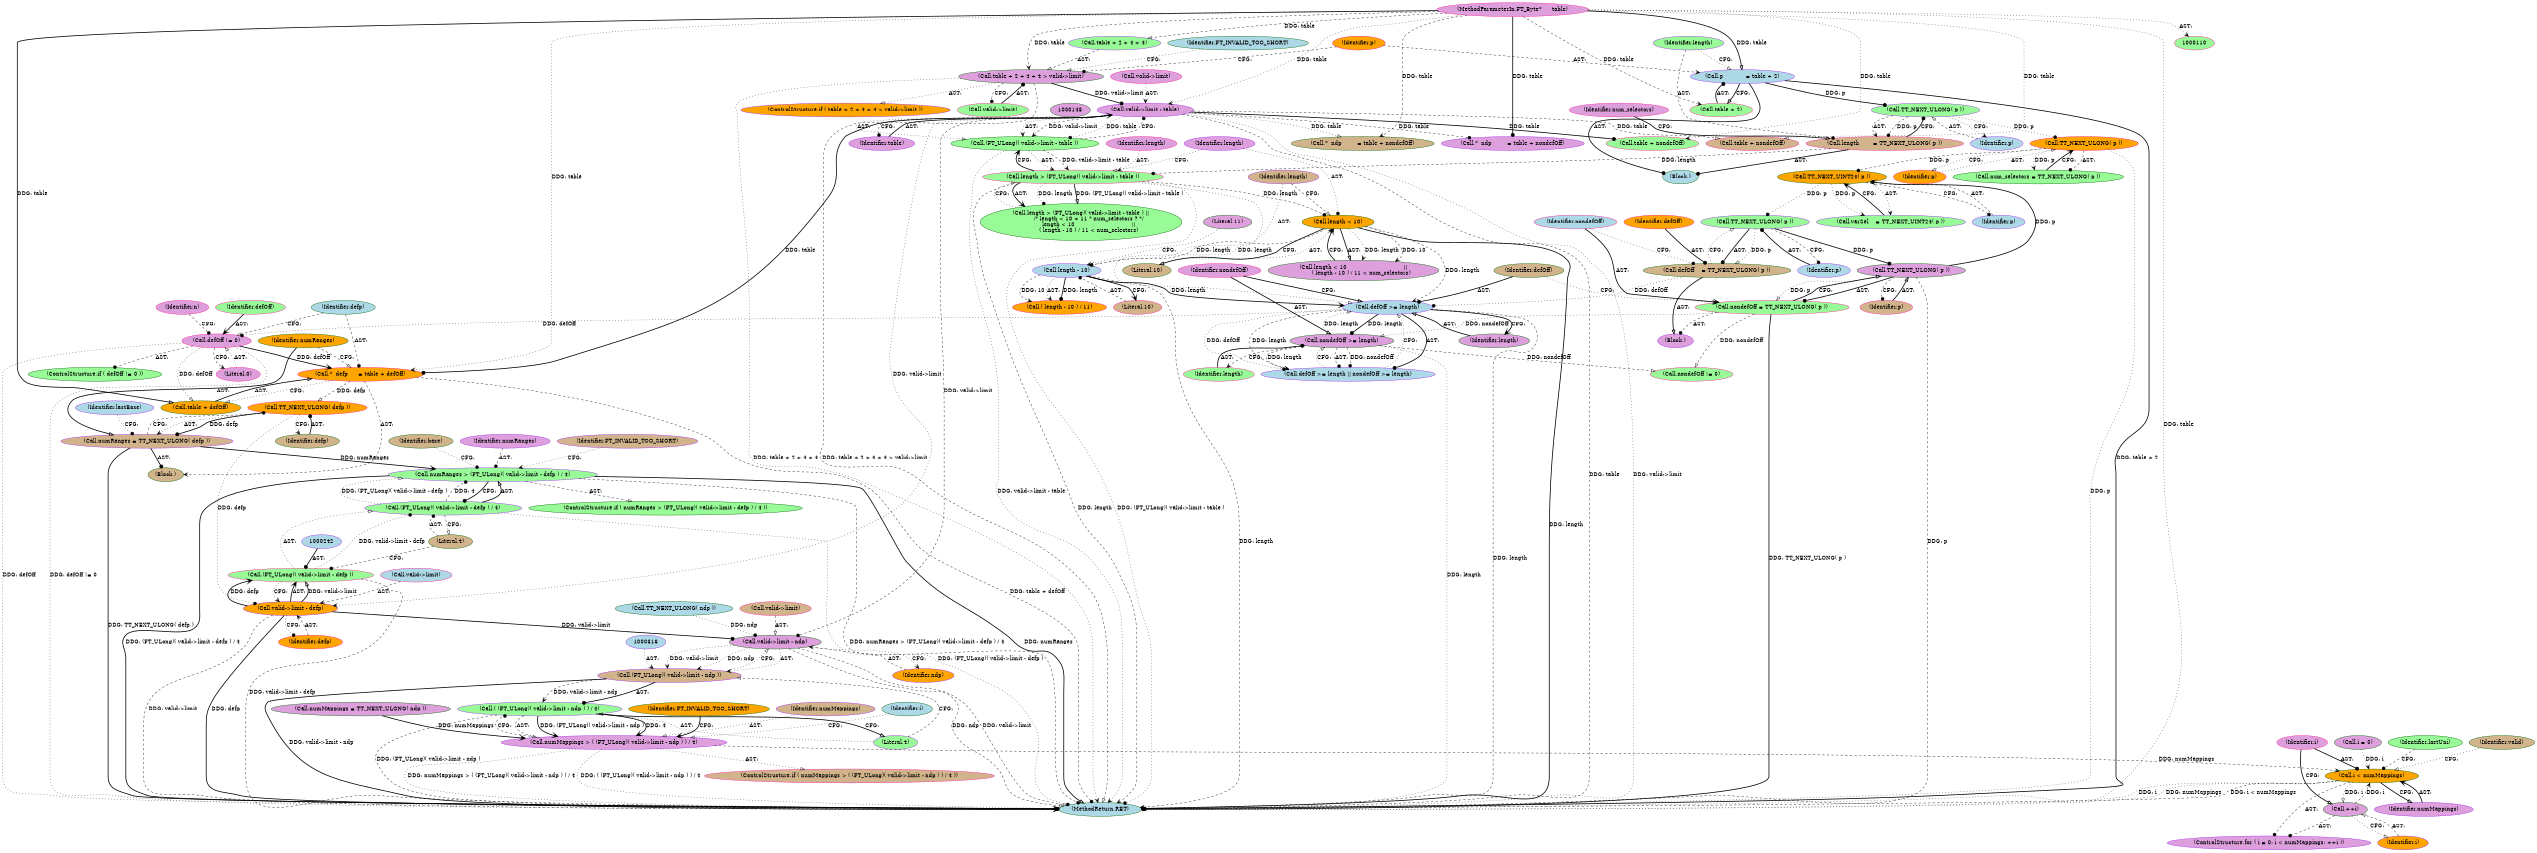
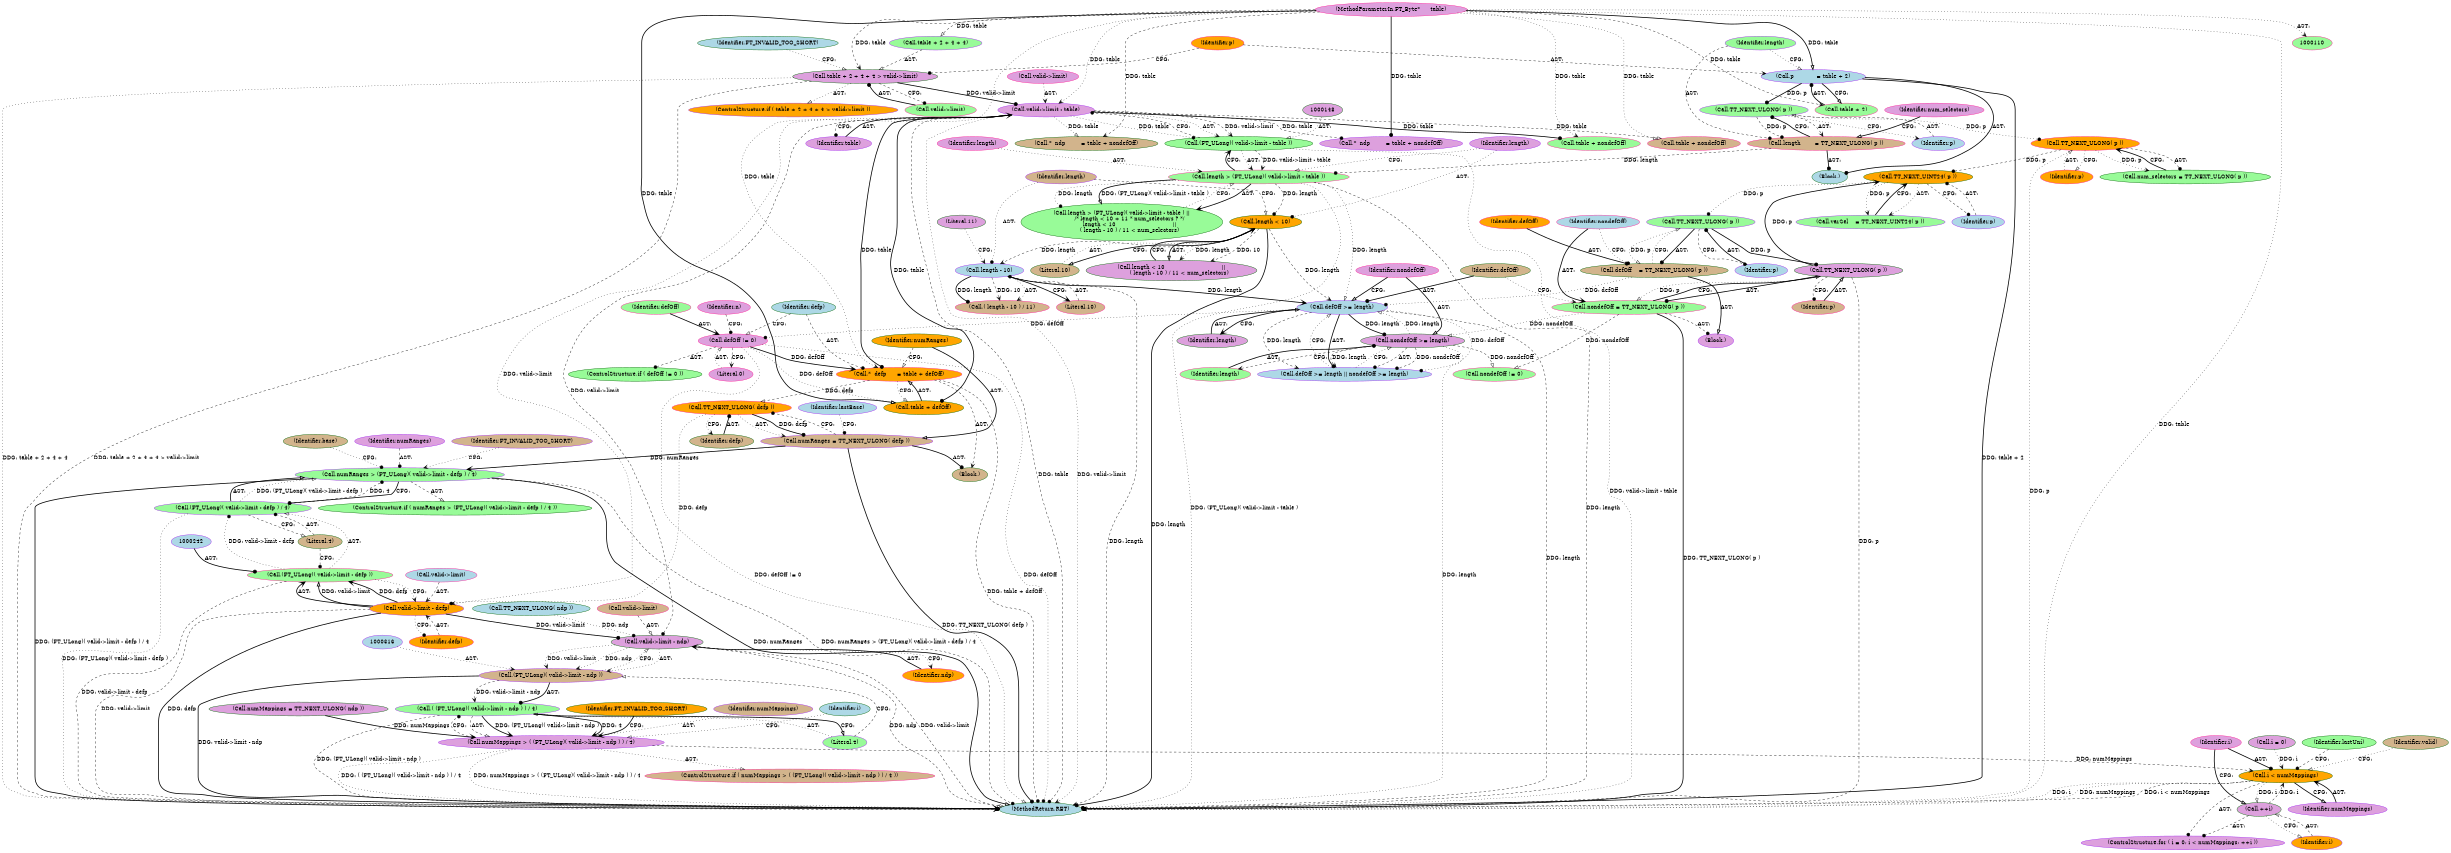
edge "(Call,valid->limit - table)" -> "(Call,table + defOff)": added, label "DDG: table"
node "(Call,( length - 10 ) / 11)": fillcolor orange -> tan
edge "(Identifier,ndp)" -> "(Call,valid->limit - ndp)": style dashed -> bold
node "(Identifier,ndp)": color purple -> deeppink
